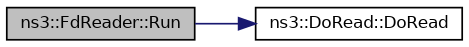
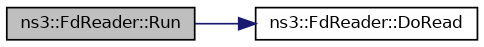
node "ns3::DoRead::DoRead": label "ns3::DoRead::DoRead" -> "ns3::FdReader::DoRead"
